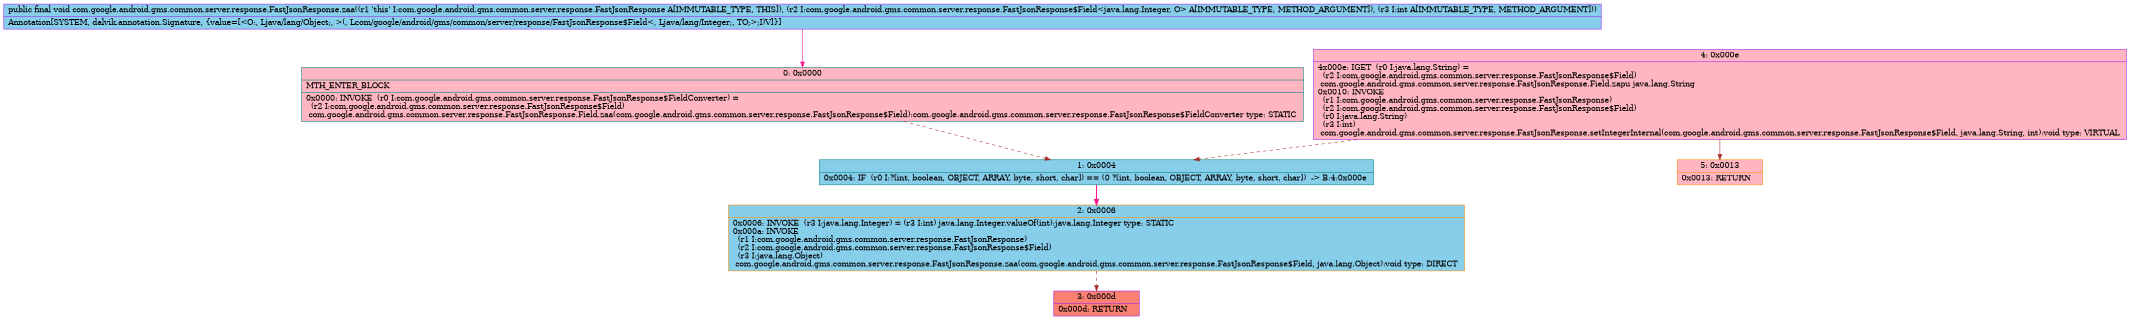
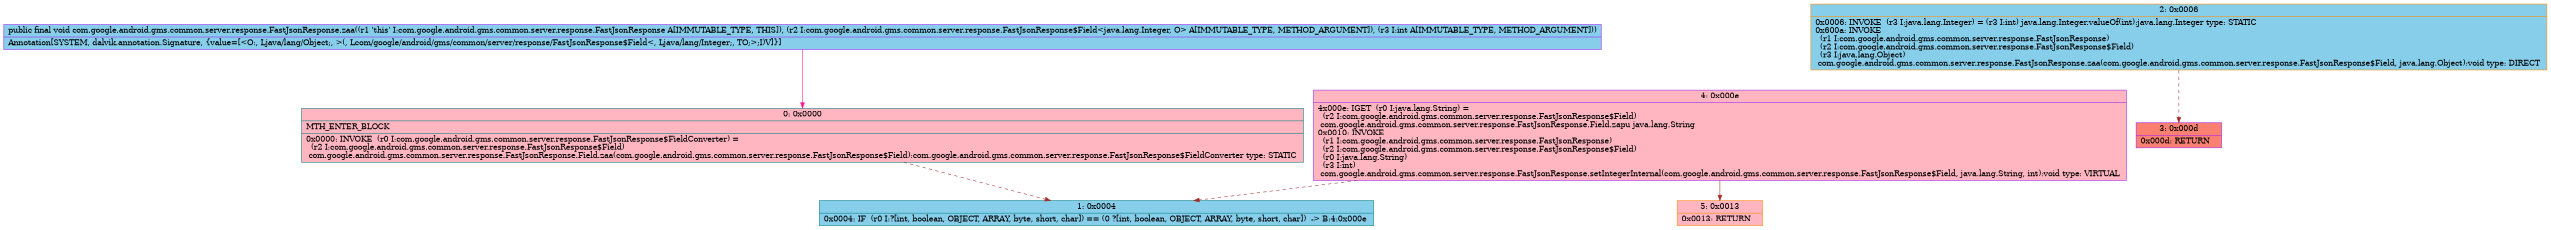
edge "1: 0x0004" -> "2: 0x0006": removed
node "2: 0x0006": text "0x000a: INVOKE" -> "0x600a: INVOKE"
